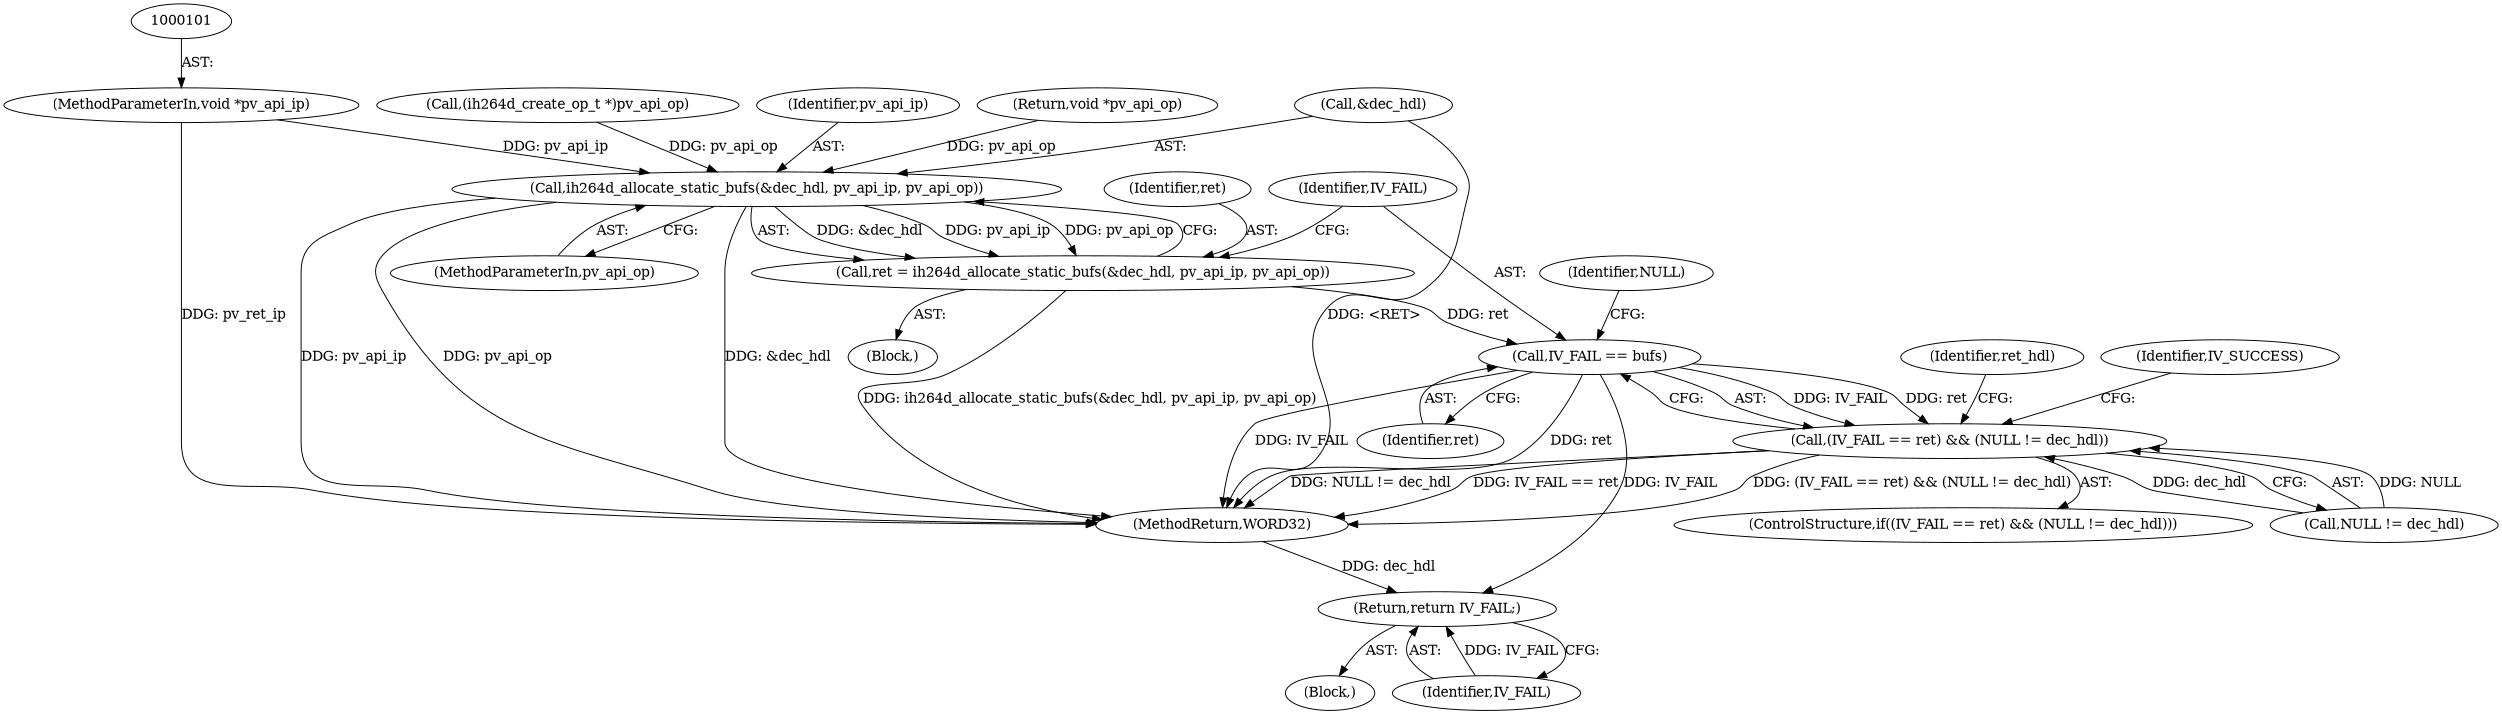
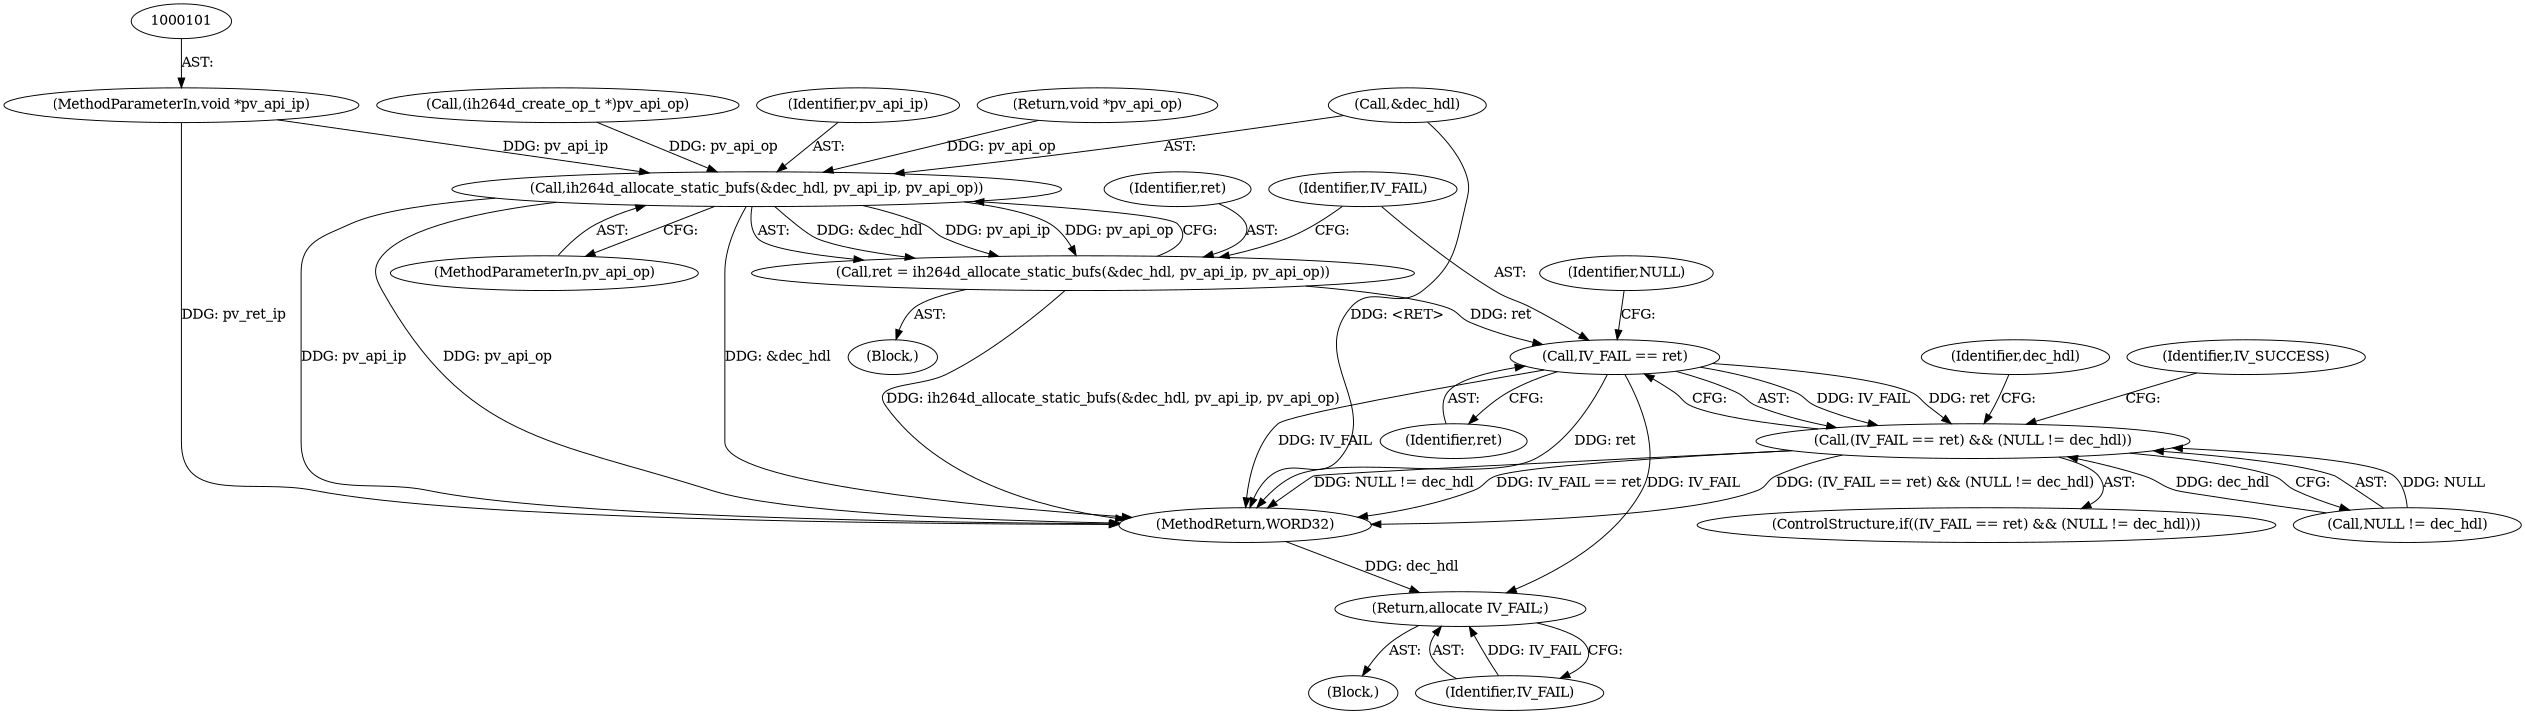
node "(Call,IV_FAIL == bufs)": label "(Call,IV_FAIL == bufs)" -> "(Call,IV_FAIL == ret)"
node "(Identifier,ret_hdl)": label "(Identifier,ret_hdl)" -> "(Identifier,dec_hdl)"
node "(Return,return IV_FAIL;)": label "(Return,return IV_FAIL;)" -> "(Return,allocate IV_FAIL;)"
